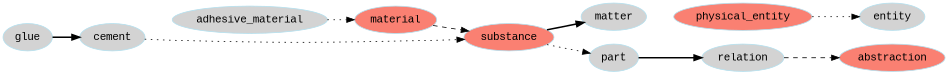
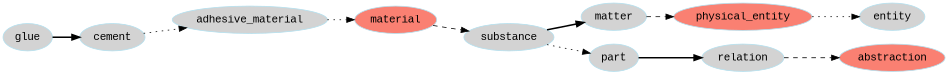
edge "matter" -> "physical_entity": added
node "substance": fillcolor salmon -> lightgrey
edge "cement" -> "substance": now "cement" -> "adhesive_material"
